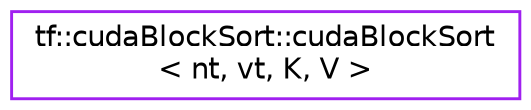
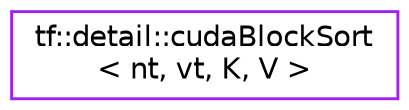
node "tf::cudaBlockSort::cudaBlockSort < nt, vt, K, V >": label "tf::cudaBlockSort::cudaBlockSort < nt, vt, K, V >" -> "tf::detail::cudaBlockSort < nt, vt, K, V >"
